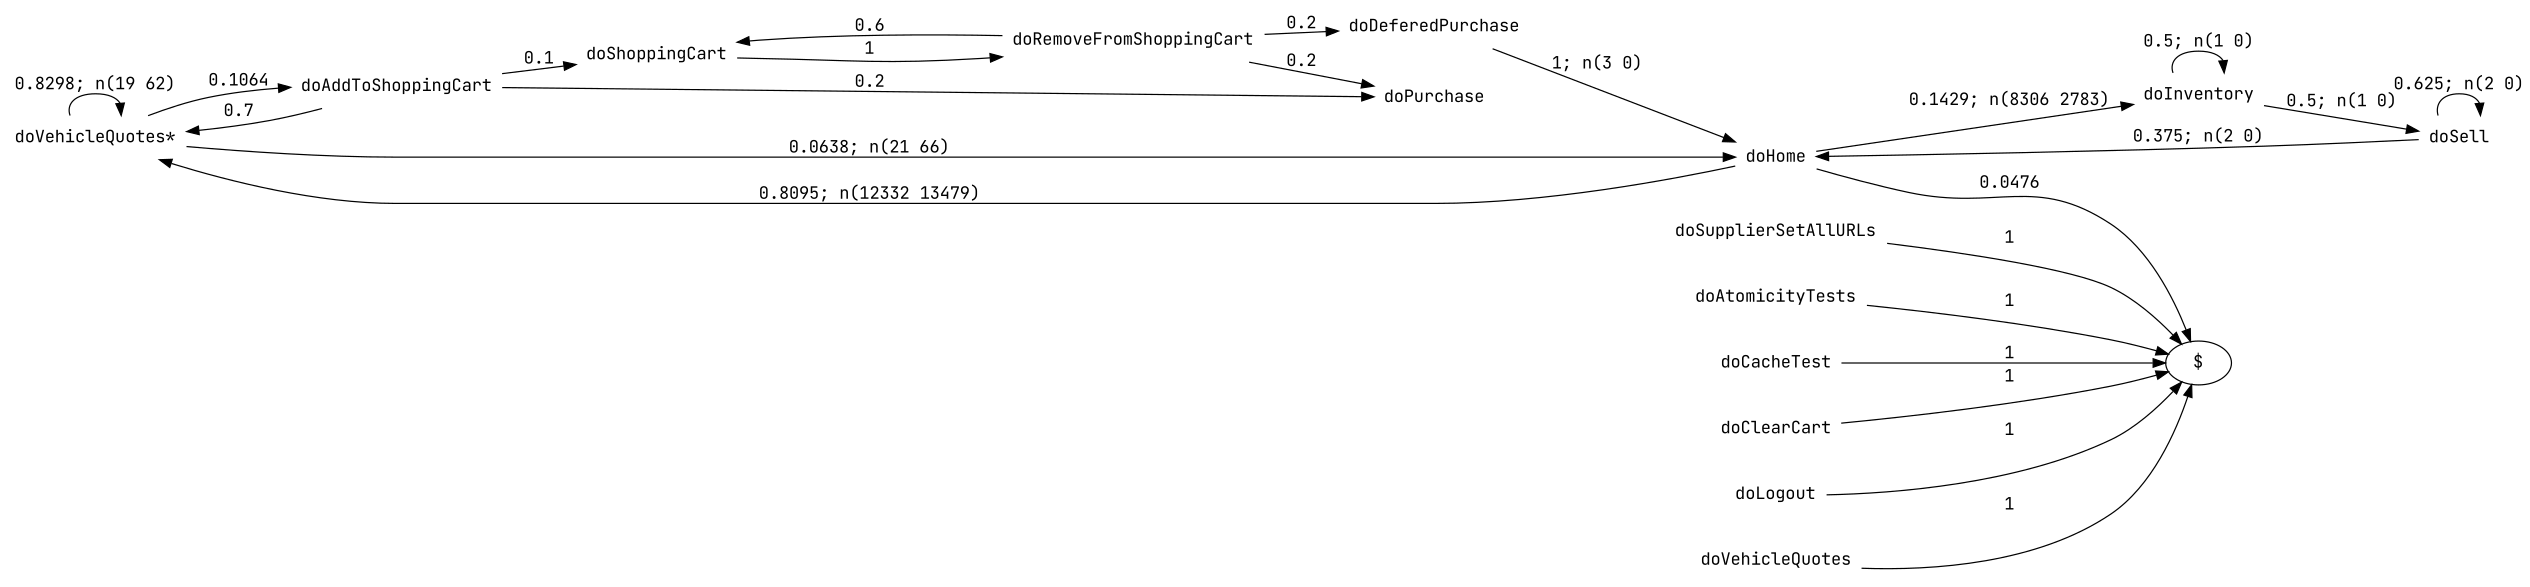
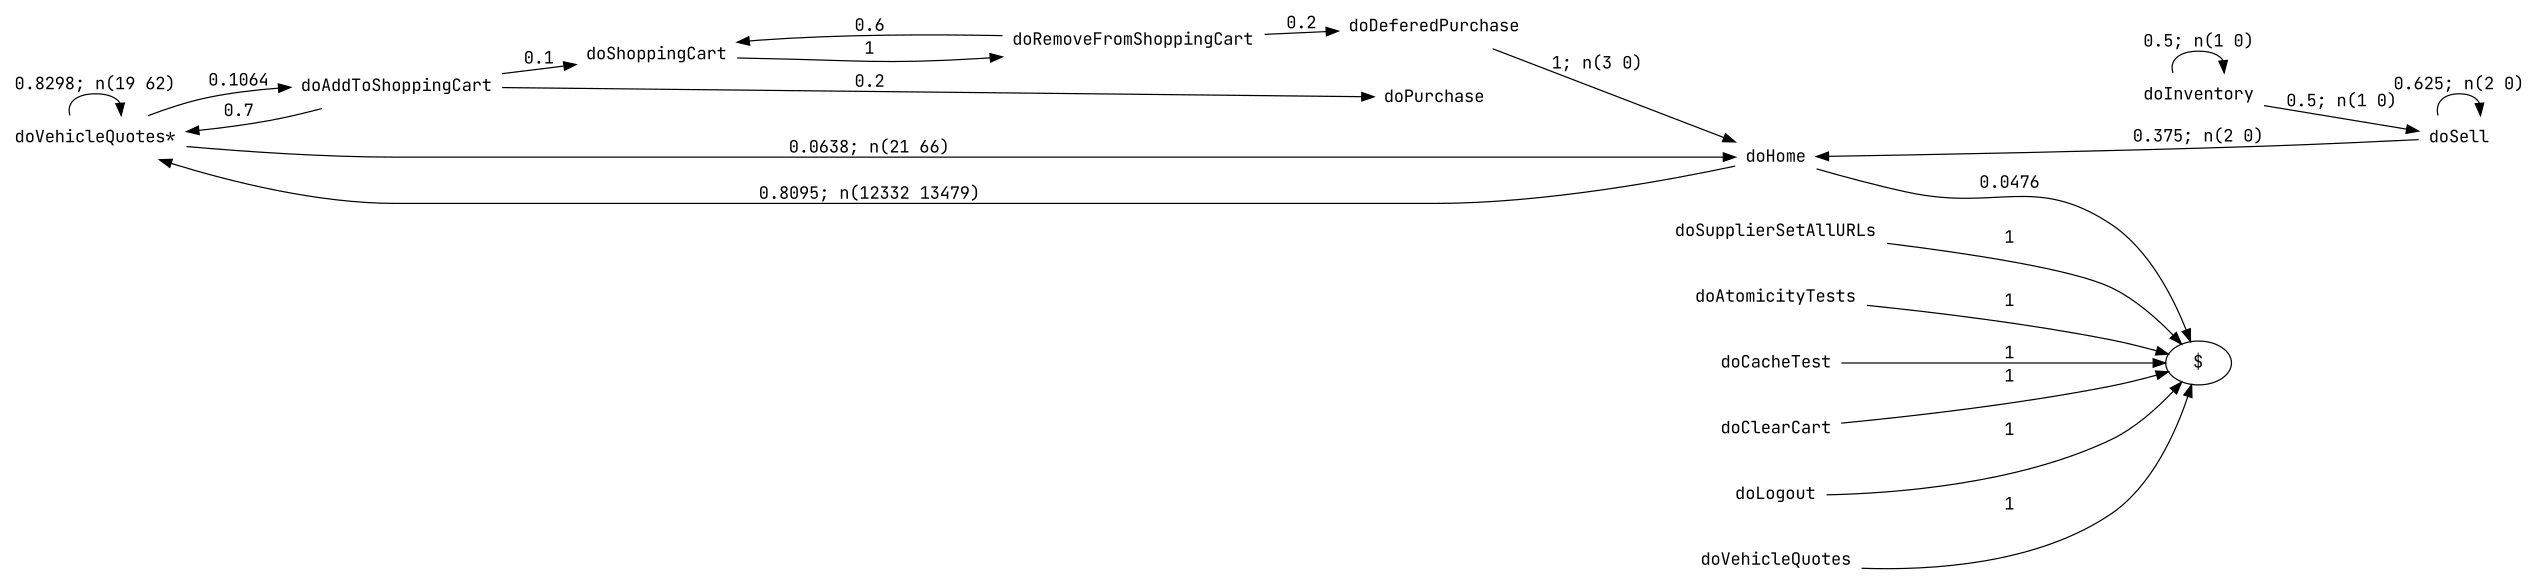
edge "doRemoveFromShoppingCart" -> "doPurchase": removed, label "0.2"
edge "doHome" -> "doInventory": removed, label "0.1429; n(8306 2783)"
